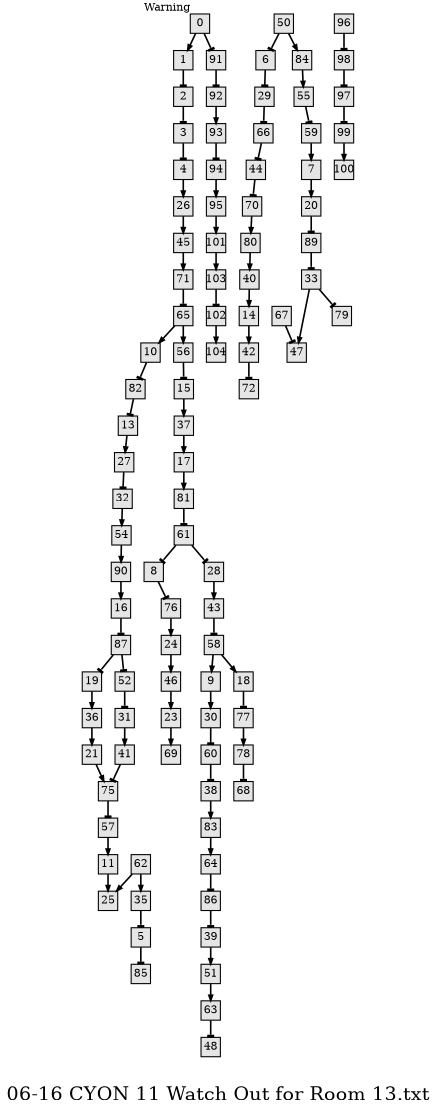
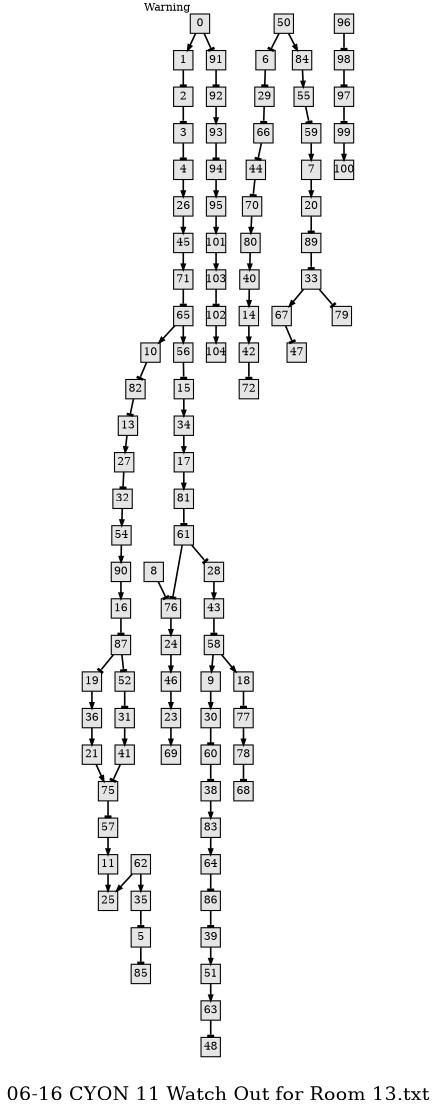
edge "33" -> "47": now "33" -> "67"
node "37": label "37" -> "34"
edge "61" -> "8": now "61" -> "76"
